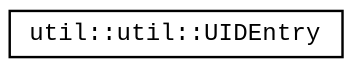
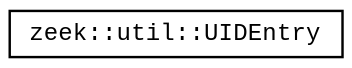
node "util::util::UIDEntry": label "util::util::UIDEntry" -> "zeek::util::UIDEntry"
